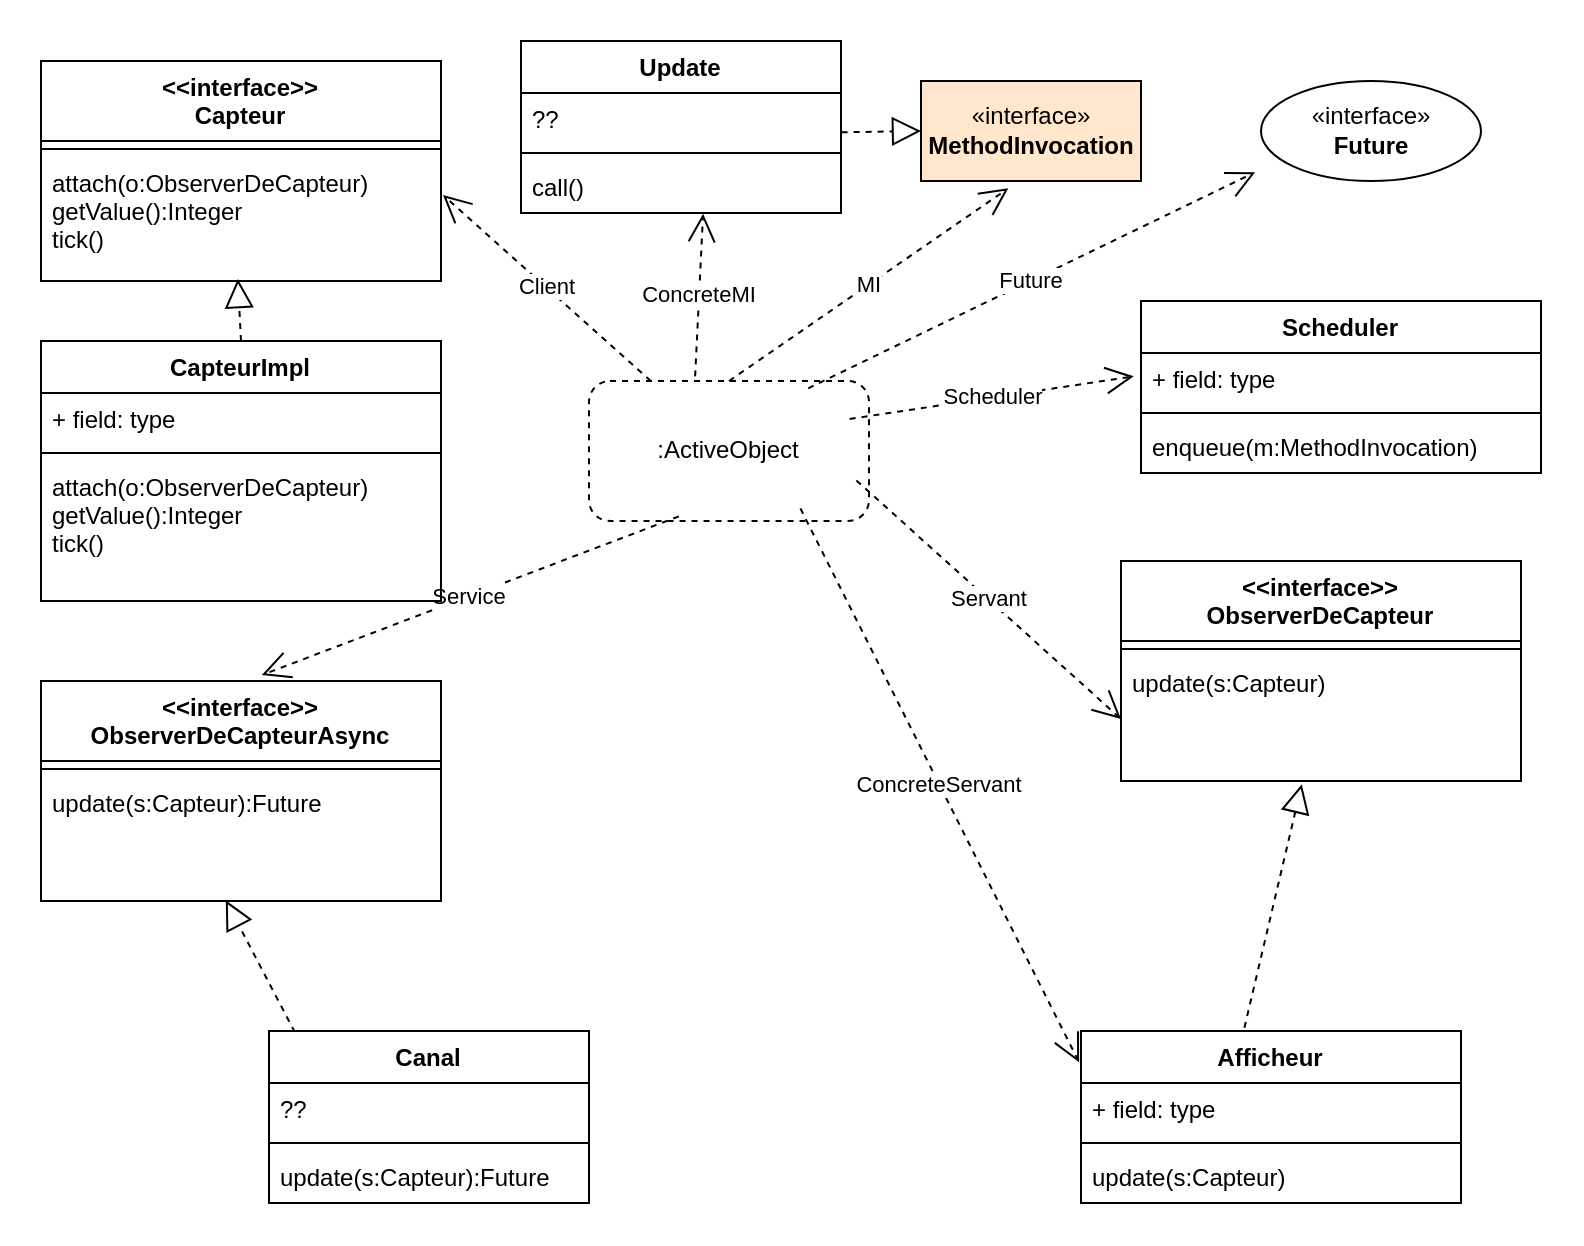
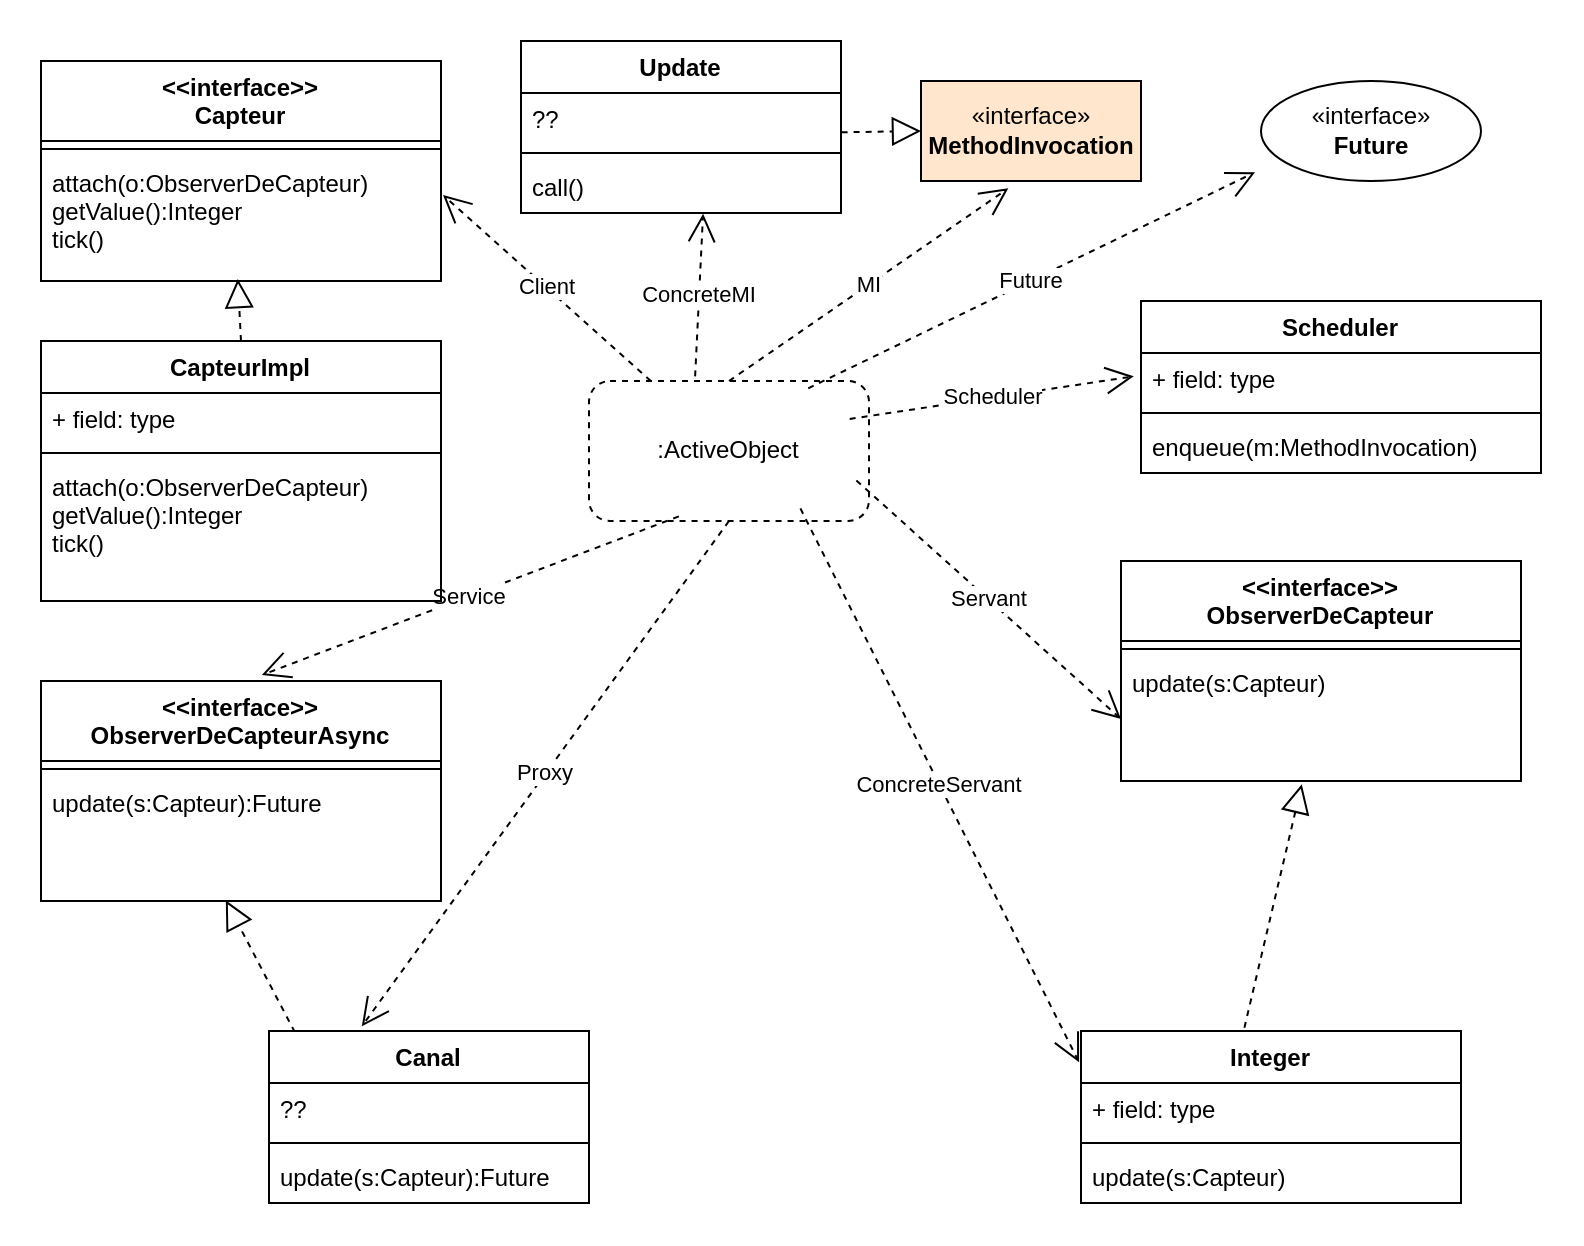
edge ":ActiveObject" -> "Canal": added, label "Proxy"
node "Afficheur": label "Afficheur" -> "Integer"
